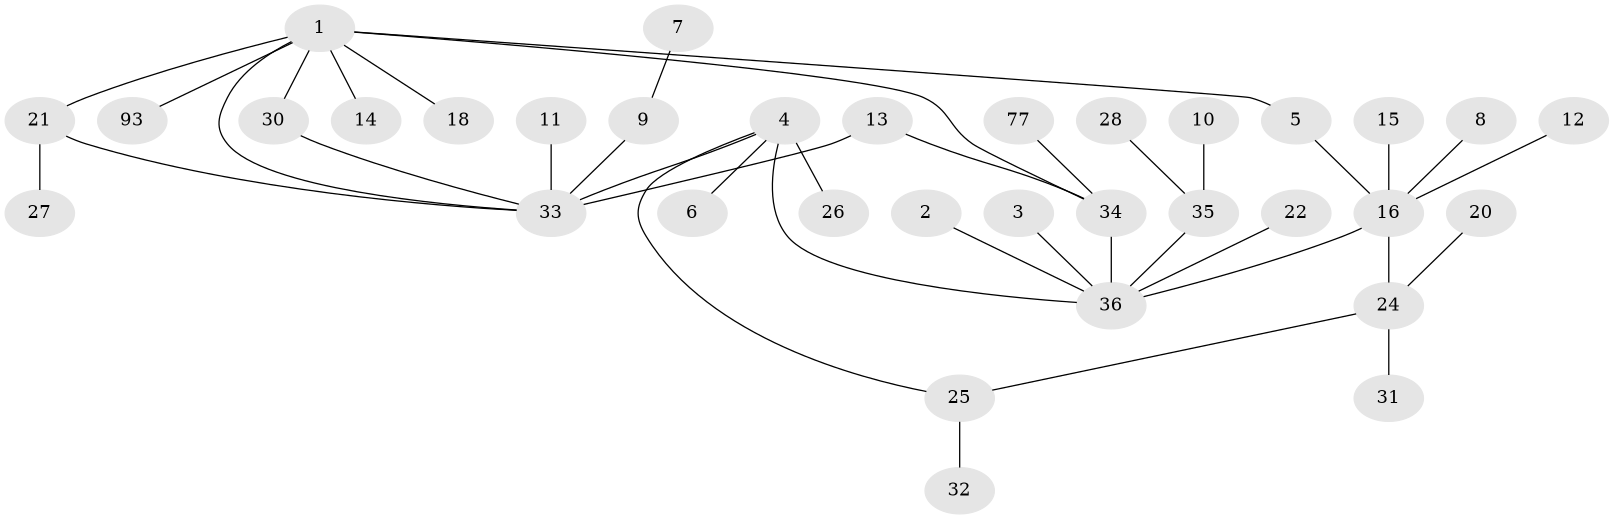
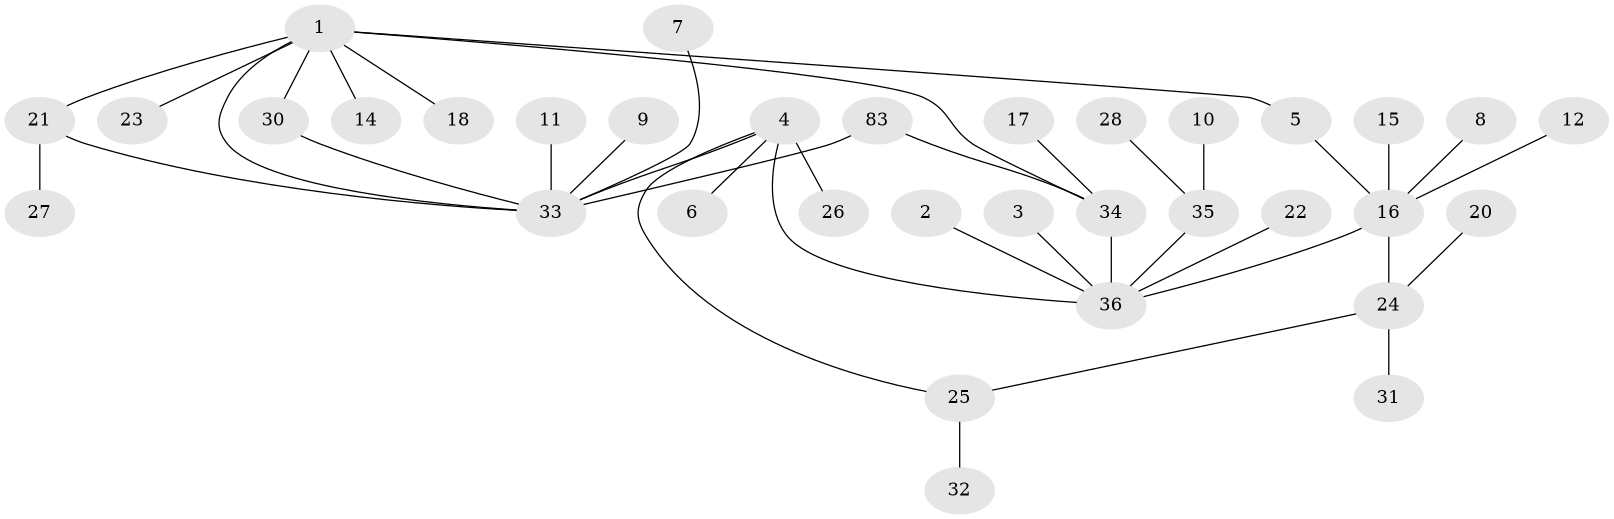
edge "7" -- "9": now "7" -- "33"
node "93": label "93" -> "23"
node "13": label "13" -> "83"
node "77": label "77" -> "17"
